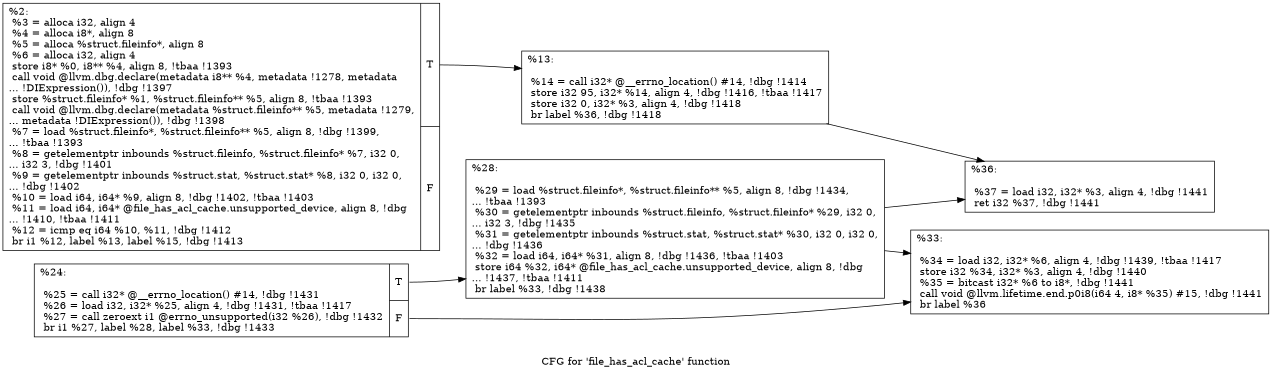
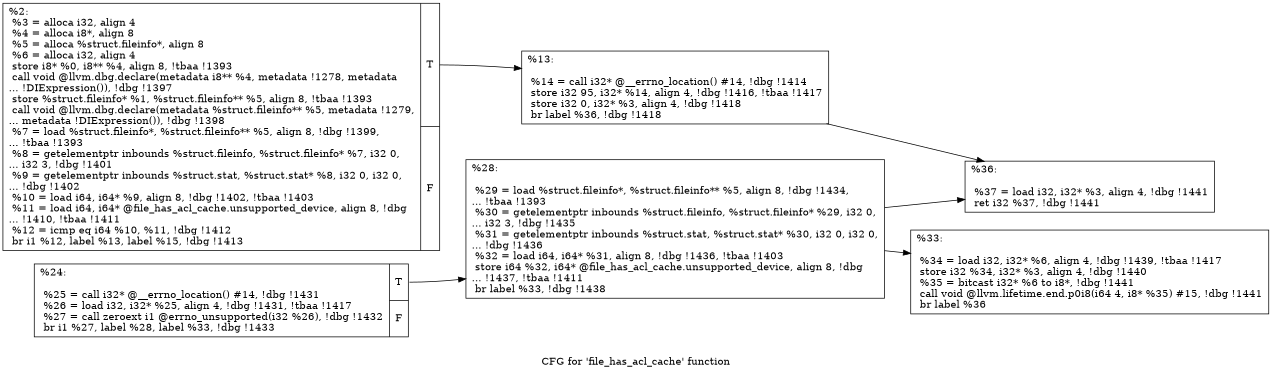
edge "%24:" -> "%33:": removed
